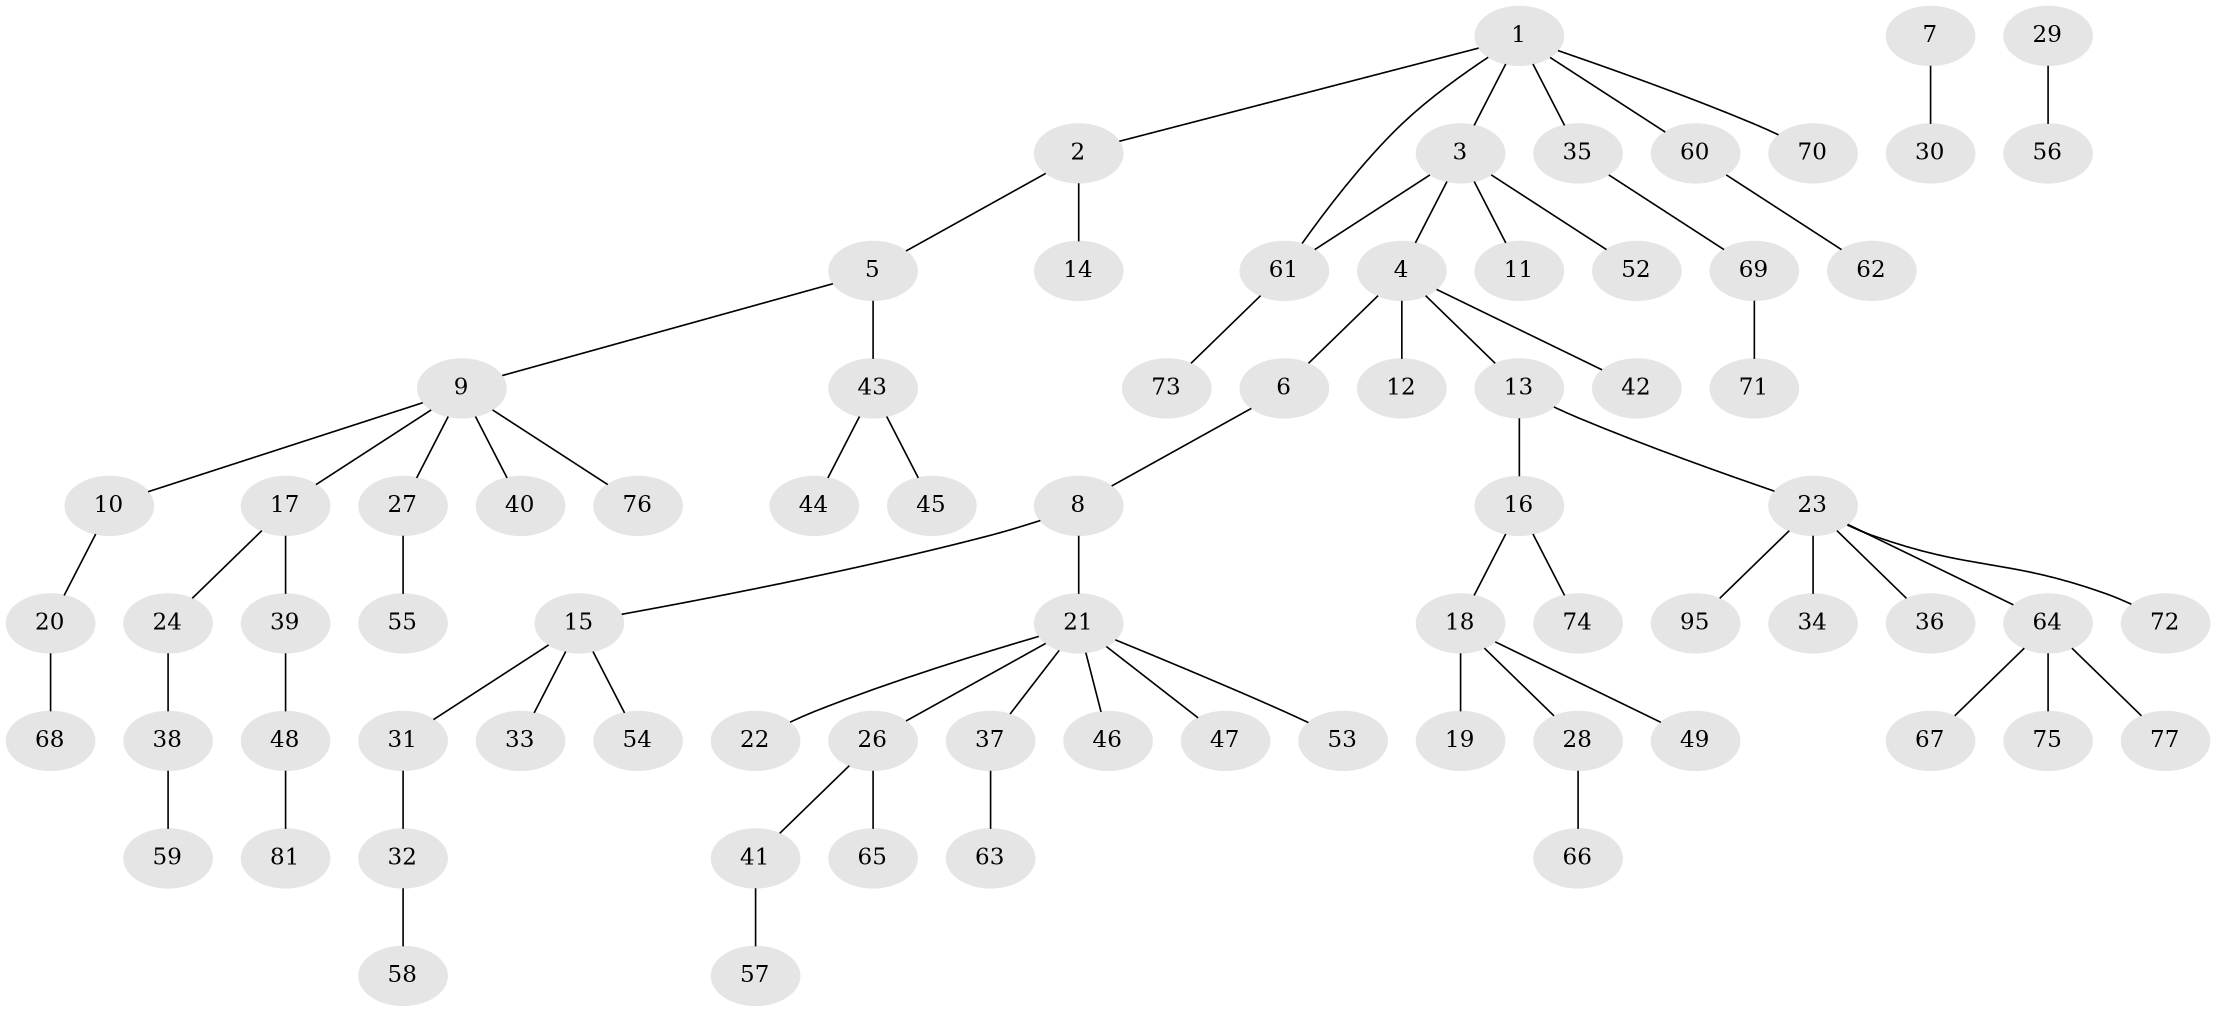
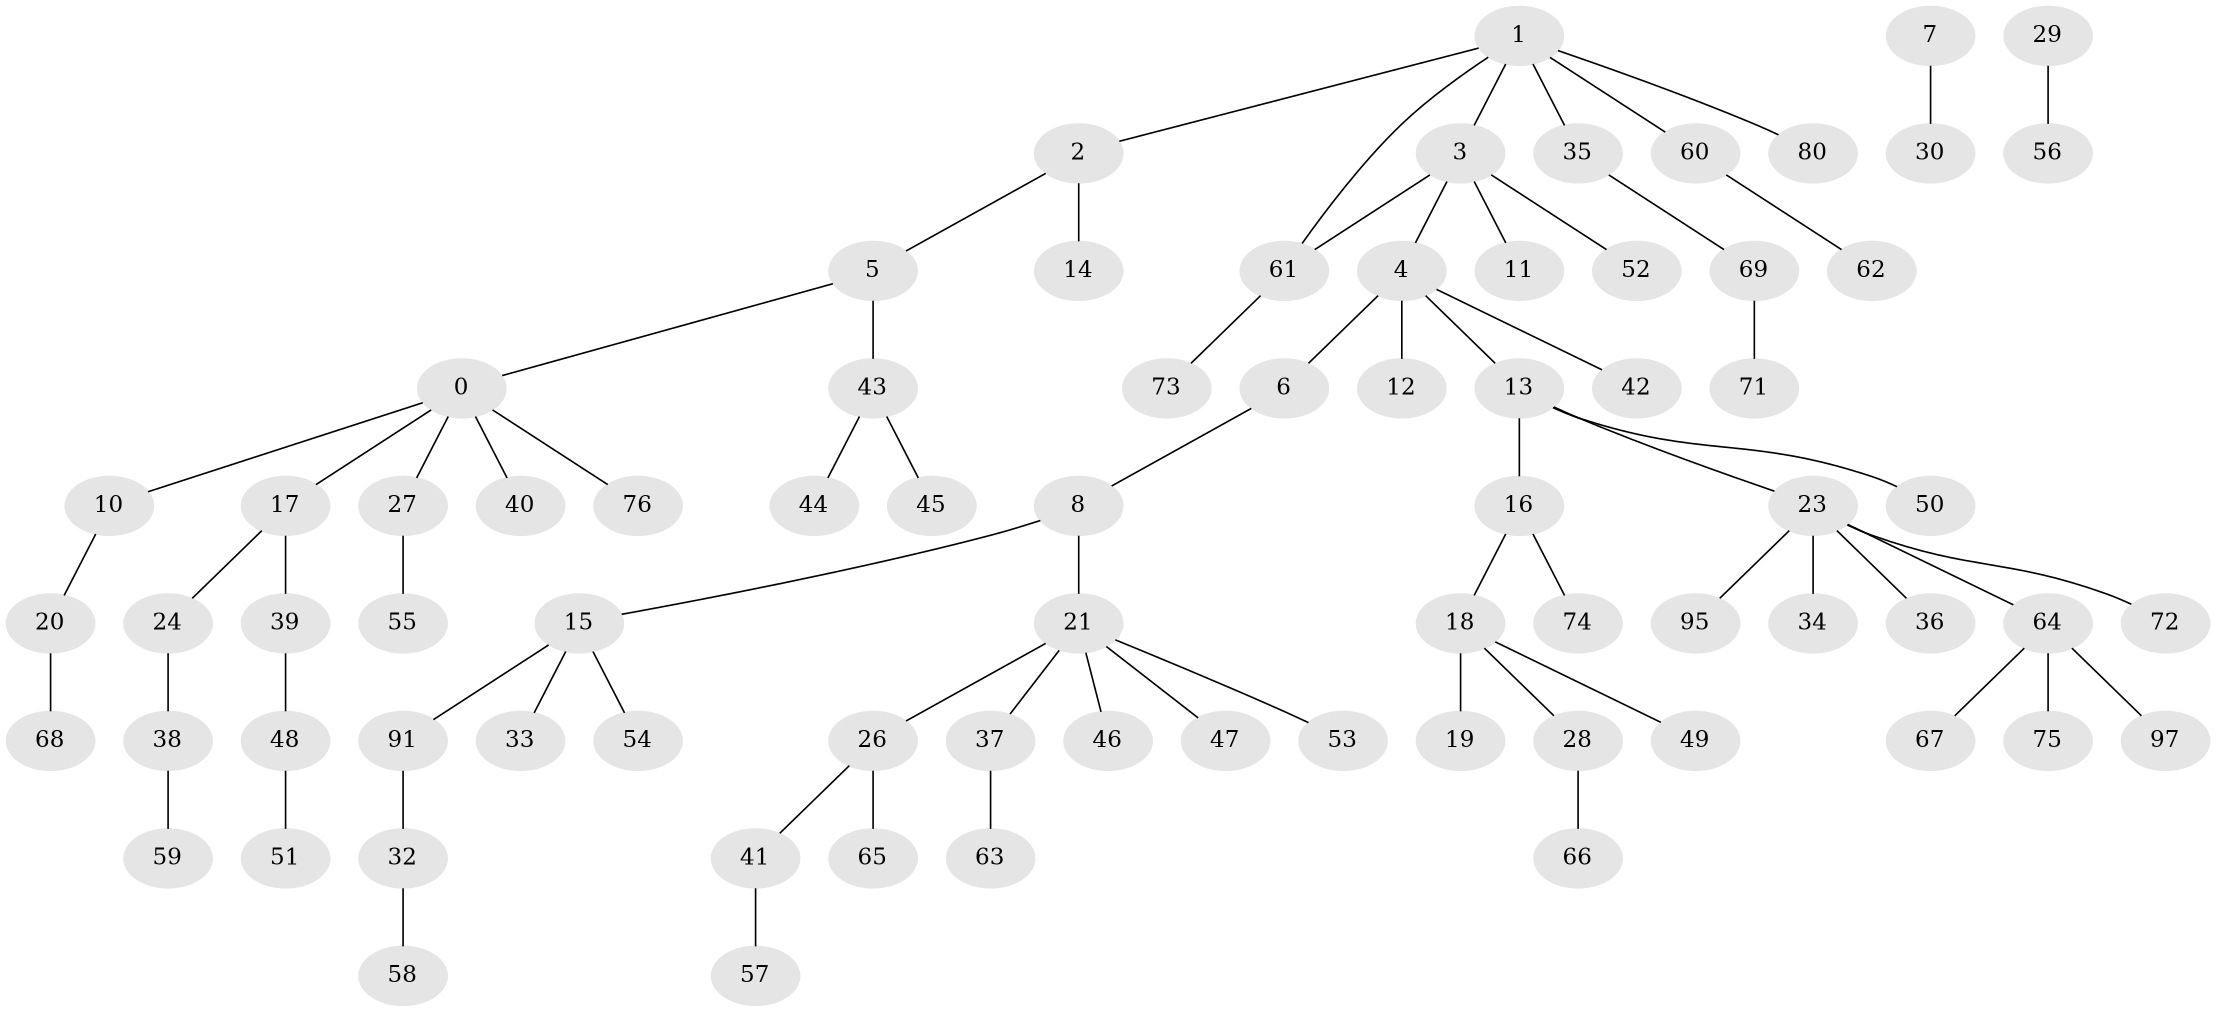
node "70": label "70" -> "80"
node "9": label "9" -> "0"
node "50": added
node "31": label "31" -> "91"
node "22": removed
node "77": label "77" -> "97"
node "81": label "81" -> "51"
